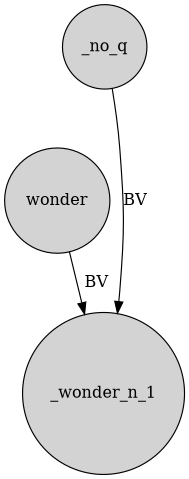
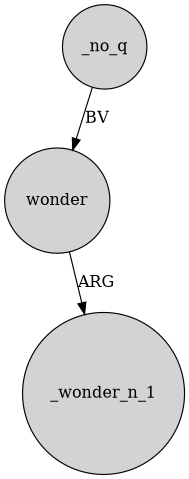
edge "_no_q" -> "_wonder_n_1": now "_no_q" -> "wonder"
edge "wonder" -> "_wonder_n_1": label "BV" -> "ARG"
